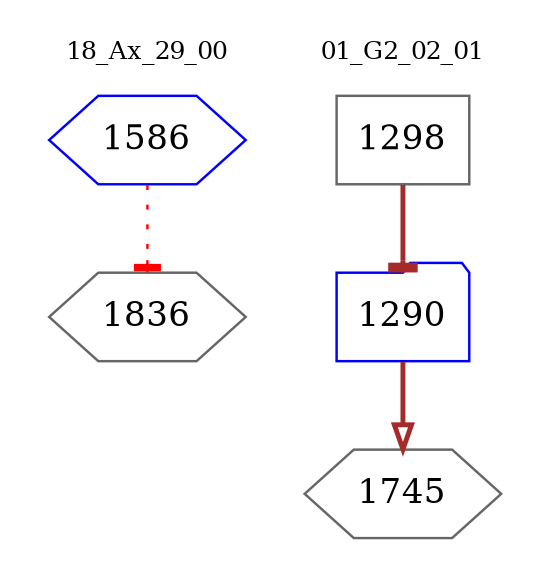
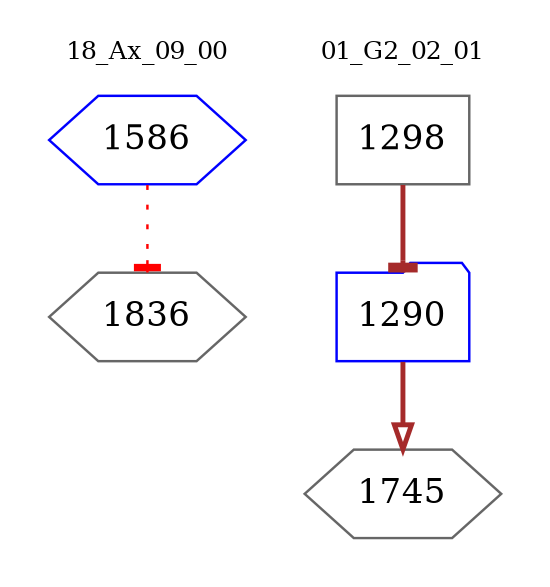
cluster "18_Ax_29_00": label "18_Ax_29_00" -> "18_Ax_09_00"
